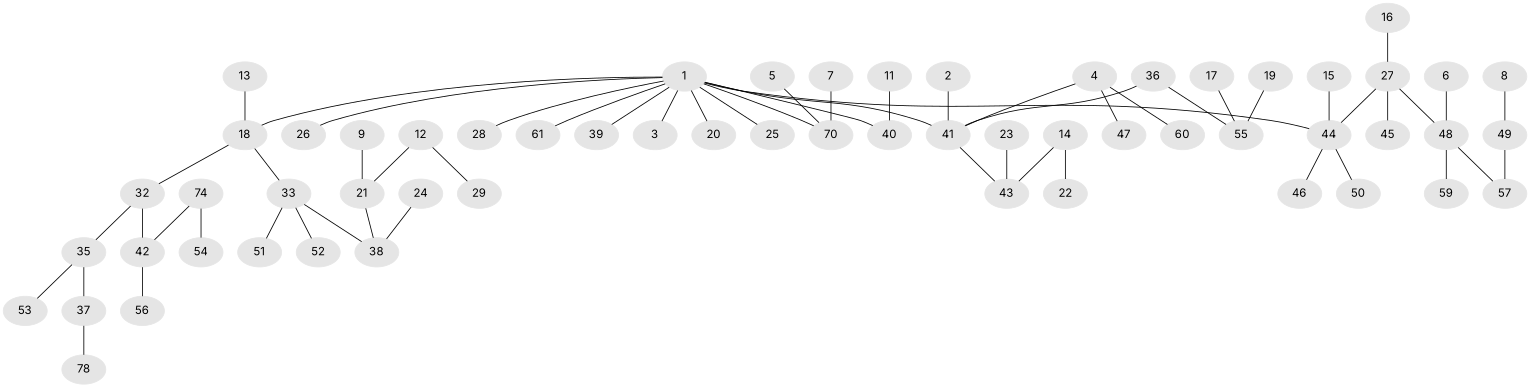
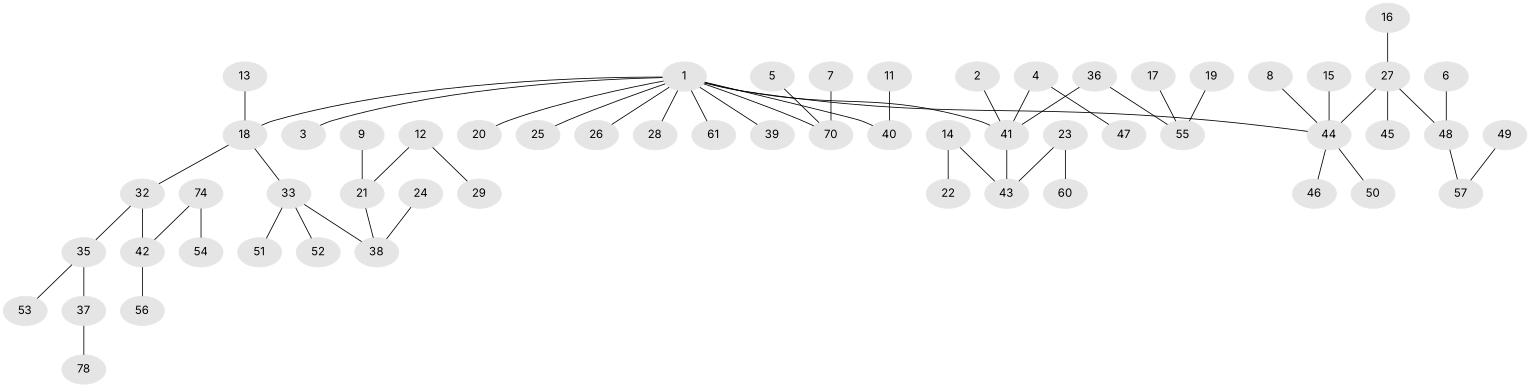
edge "4" -- "60": now "23" -- "60"
edge "8" -- "49": now "8" -- "44"
node "59": removed
